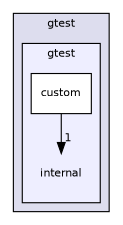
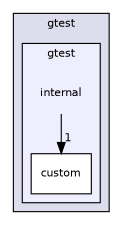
edge "custom" -> "internal": reversed
